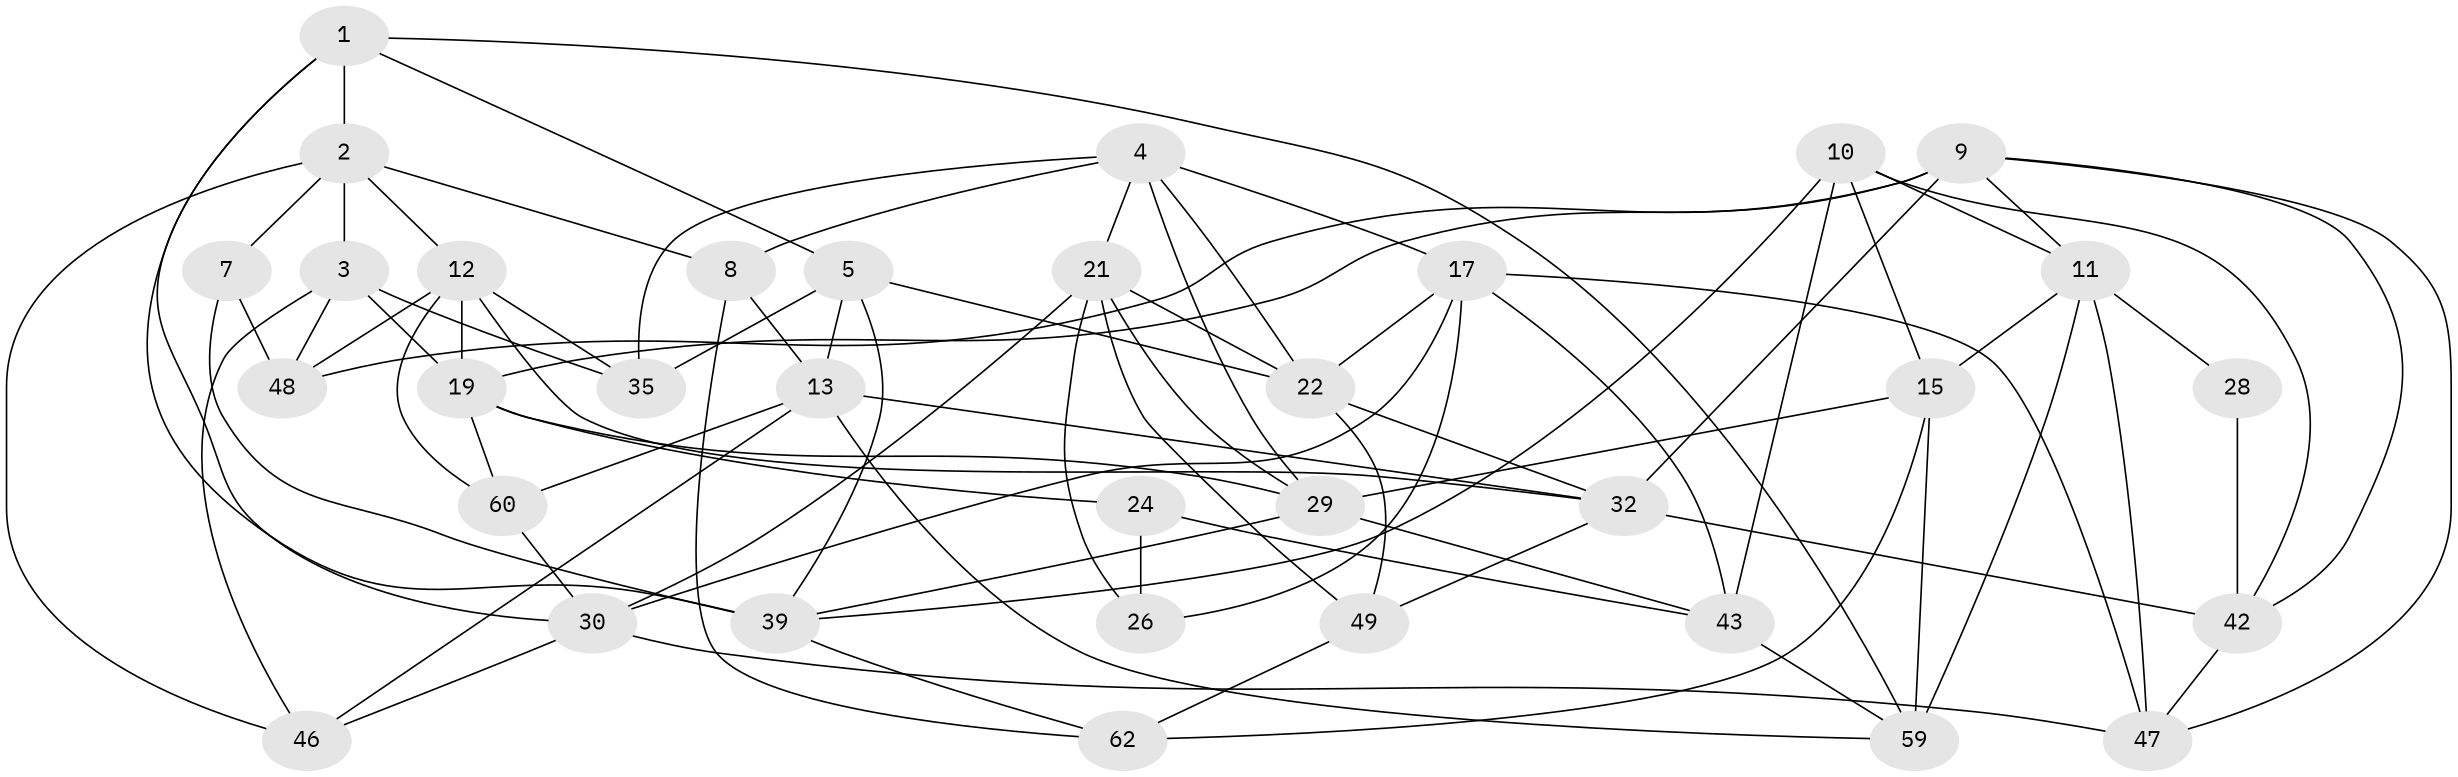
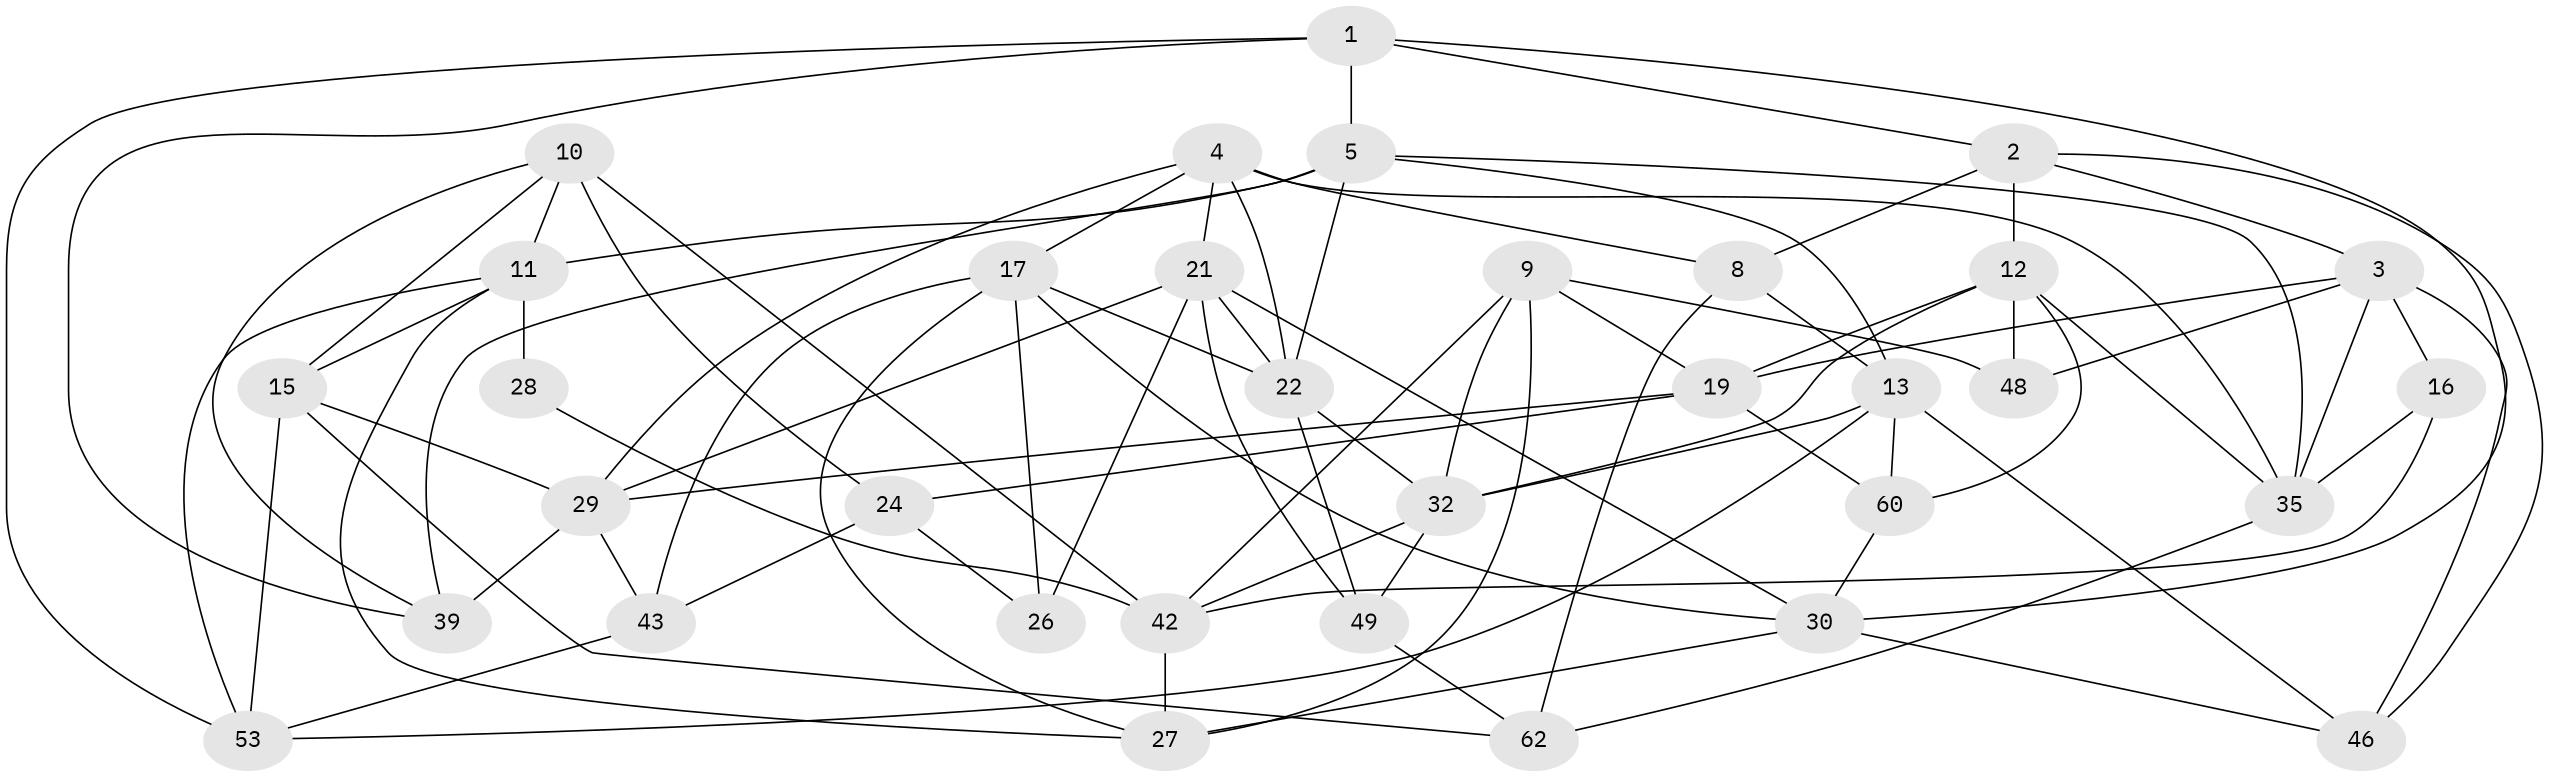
edge "9" -- "11": now "5" -- "11"
node "7": removed
edge "10" -- "43": now "10" -- "24"
node "16": added
edge "39" -- "62": now "35" -- "62"
node "59": label "59" -> "53"
node "47": label "47" -> "27"
